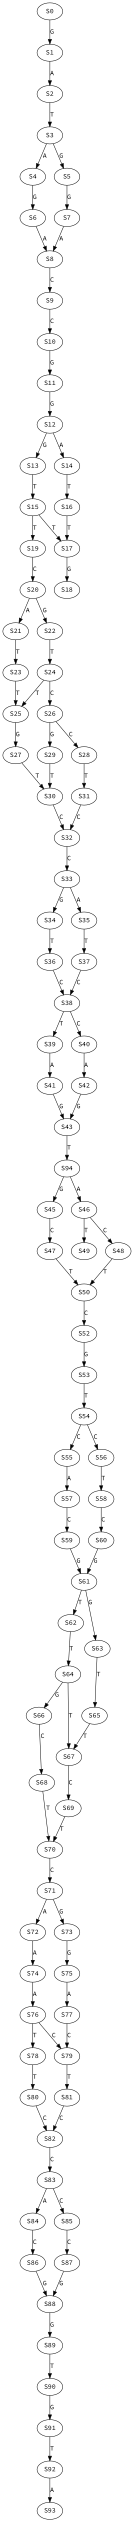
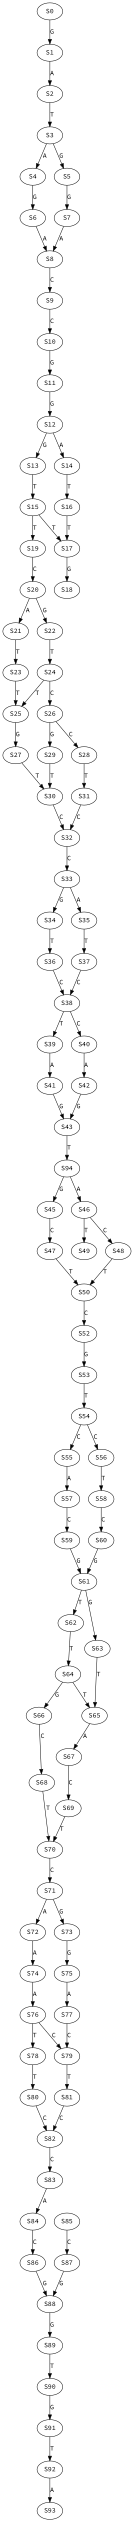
edge "S64" -> "S67": now "S64" -> "S65"
edge "S65" -> "S67": label "T" -> "A"
edge "S83" -> "S85": removed, label "C"
